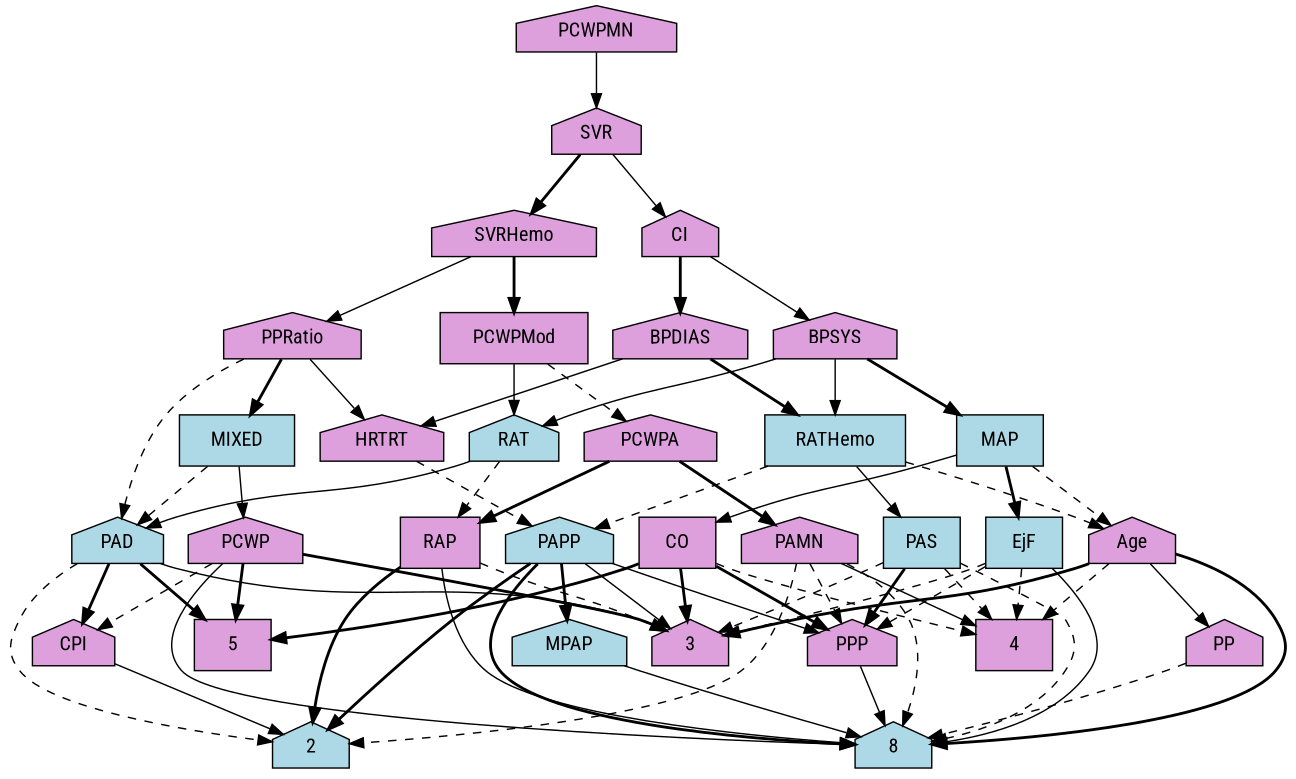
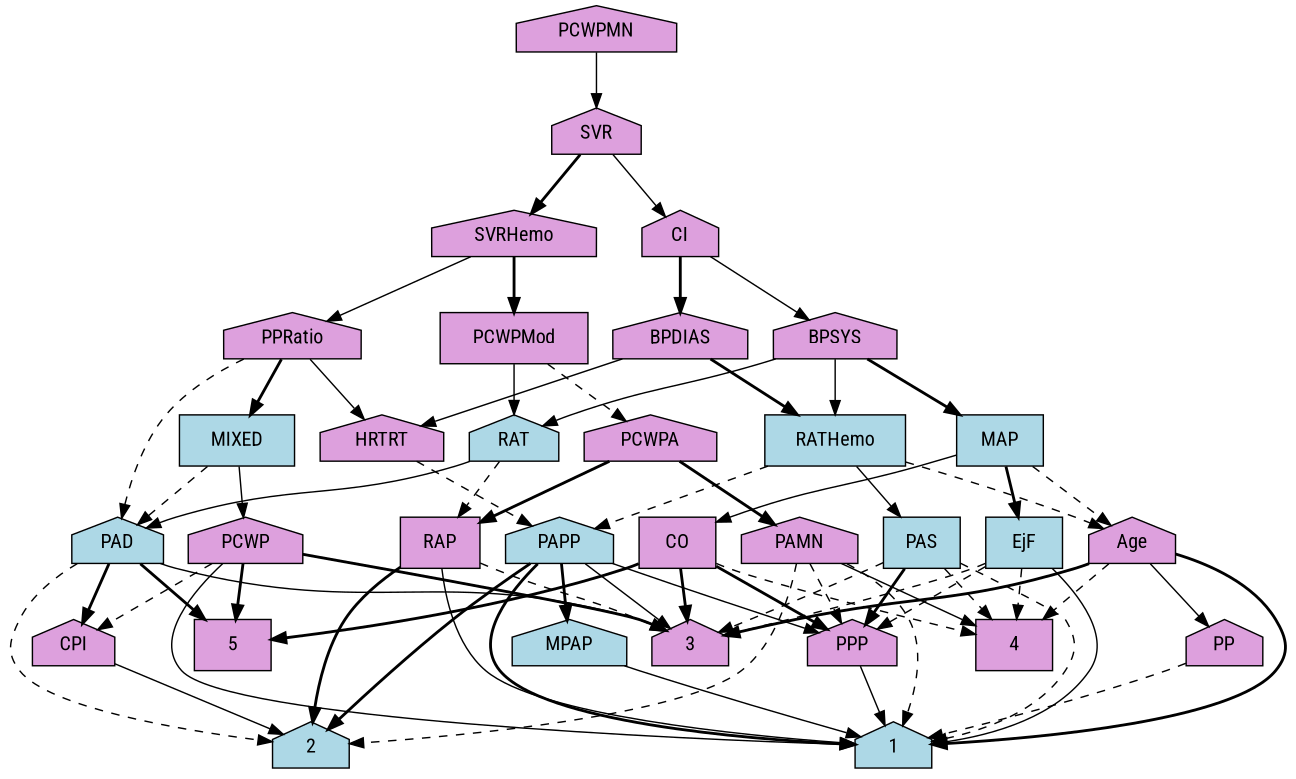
node "8": label "8" -> "1"
